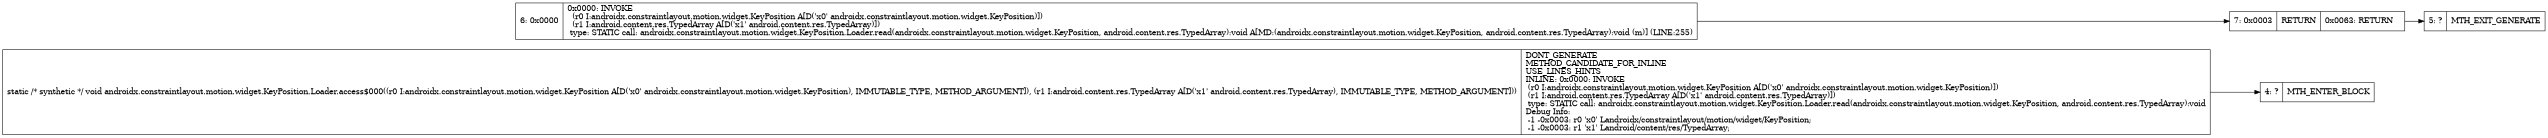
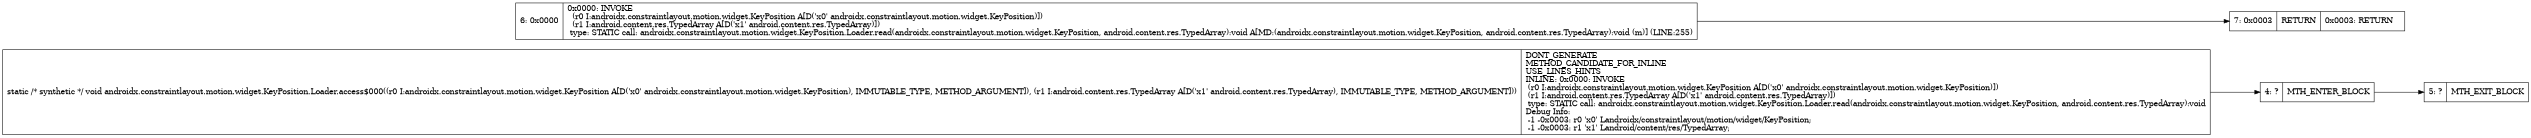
node "7: 0x0003": text "0x0063: RETURN" -> "0x0003: RETURN"
edge "7: 0x0003" -> "5: ?": now "4: ?" -> "5: ?"
node "5: ?": text "MTH_EXIT_GENERATE" -> "MTH_EXIT_BLOCK"
